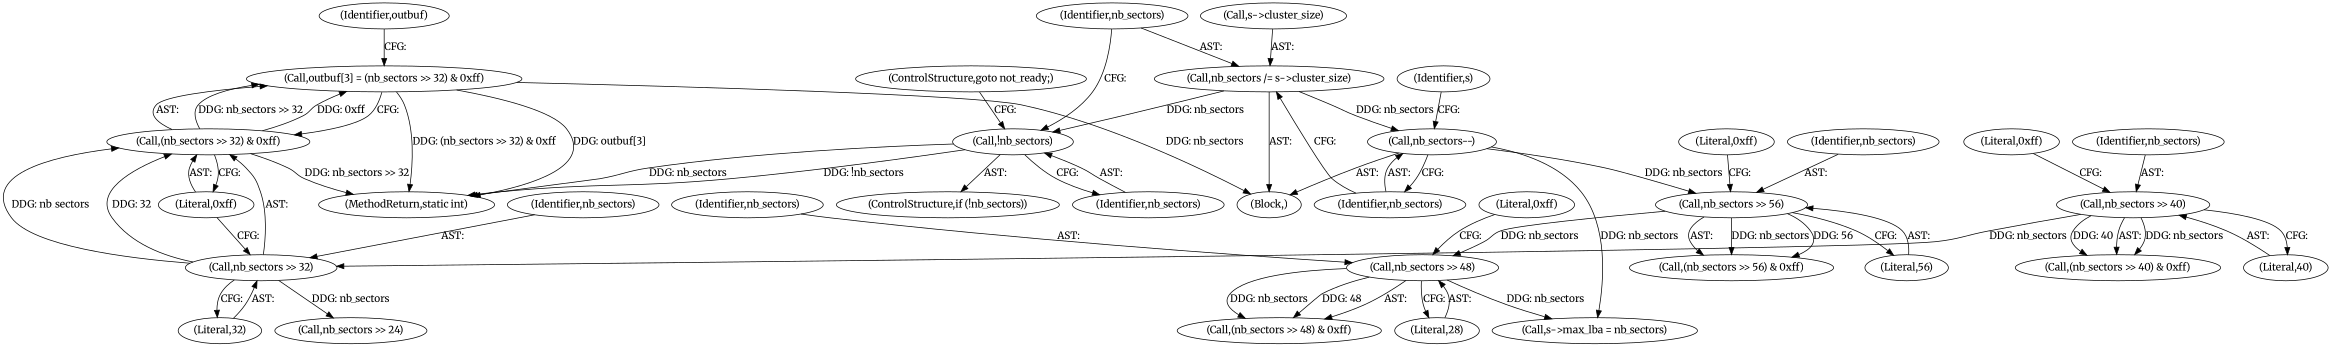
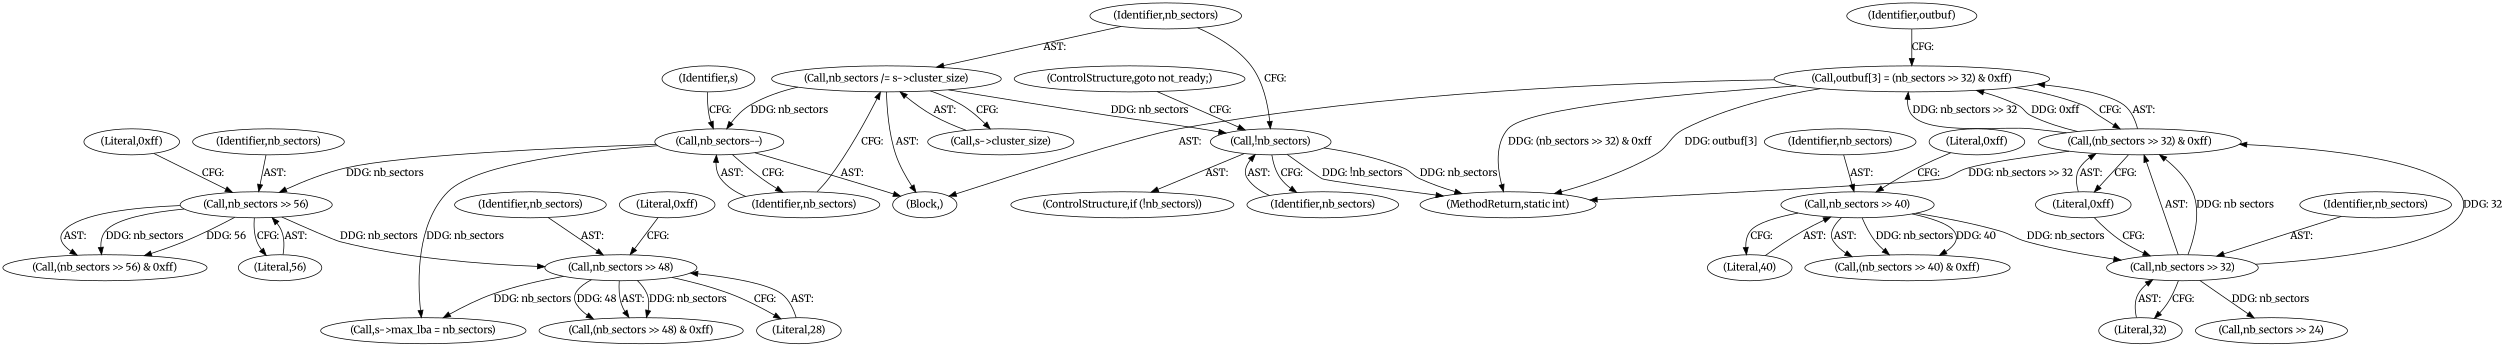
edge "(Call,nb_sectors /= s->cluster_size)" -> "(Call,s->cluster_size)": added, label "CFG:"
edge "(Call,outbuf[3] = (nb_sectors >> 32) & 0xff)" -> "(Block,)": label "DDG: nb_sectors" -> "AST: "
